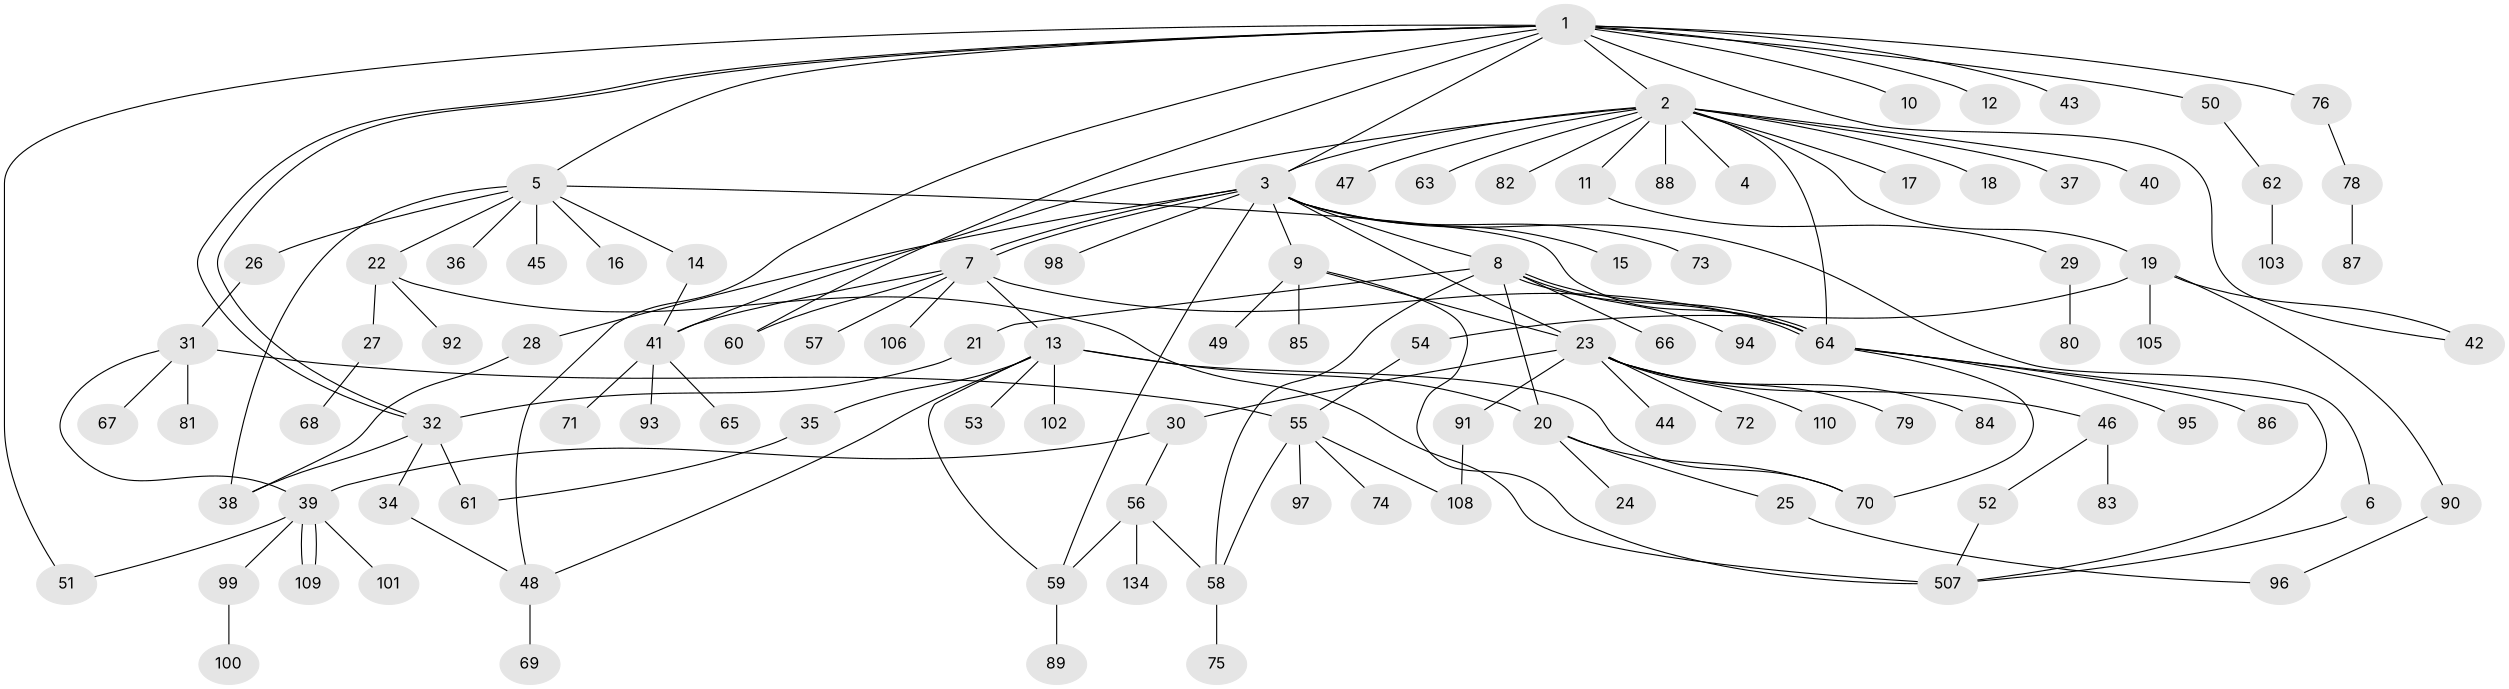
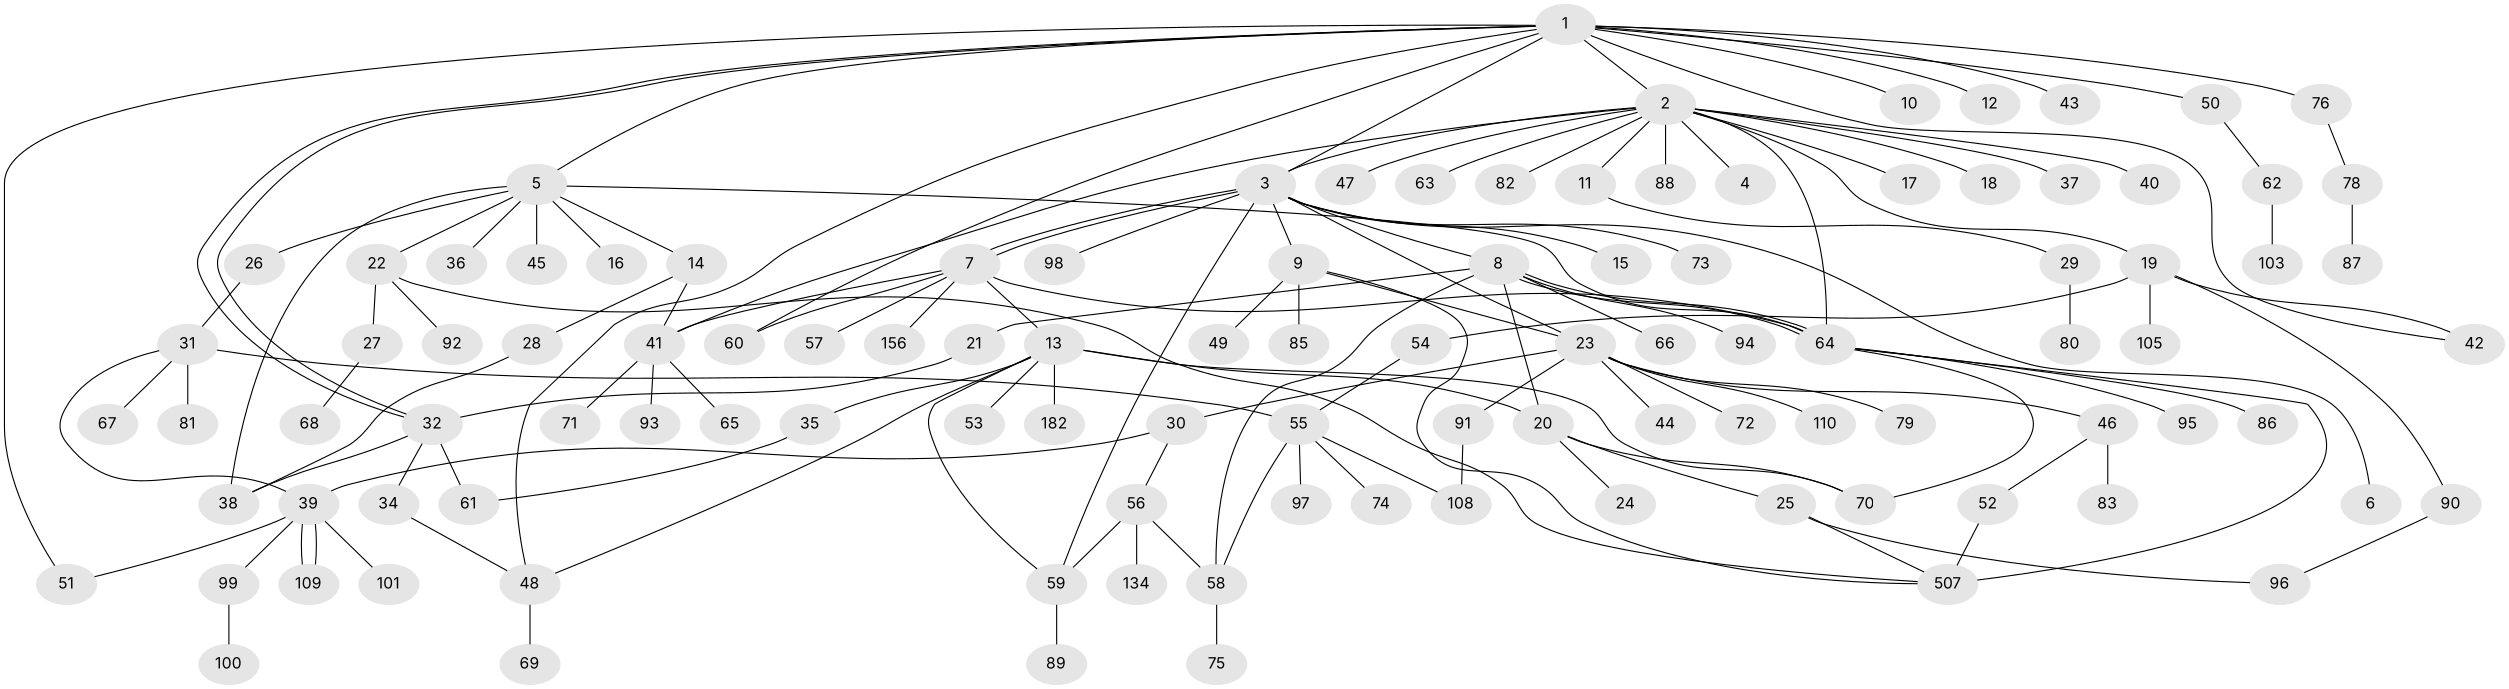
edge "3" -- "28": now "14" -- "28"
node "106": label "106" -> "156"
node "102": label "102" -> "182"
node "84": removed
edge "6" -- "507": now "25" -- "507"
